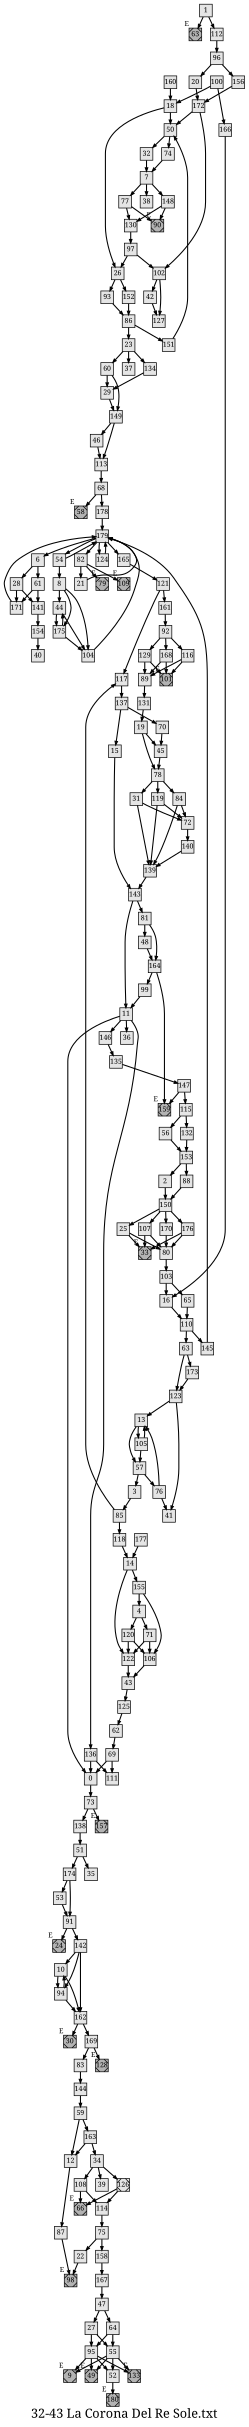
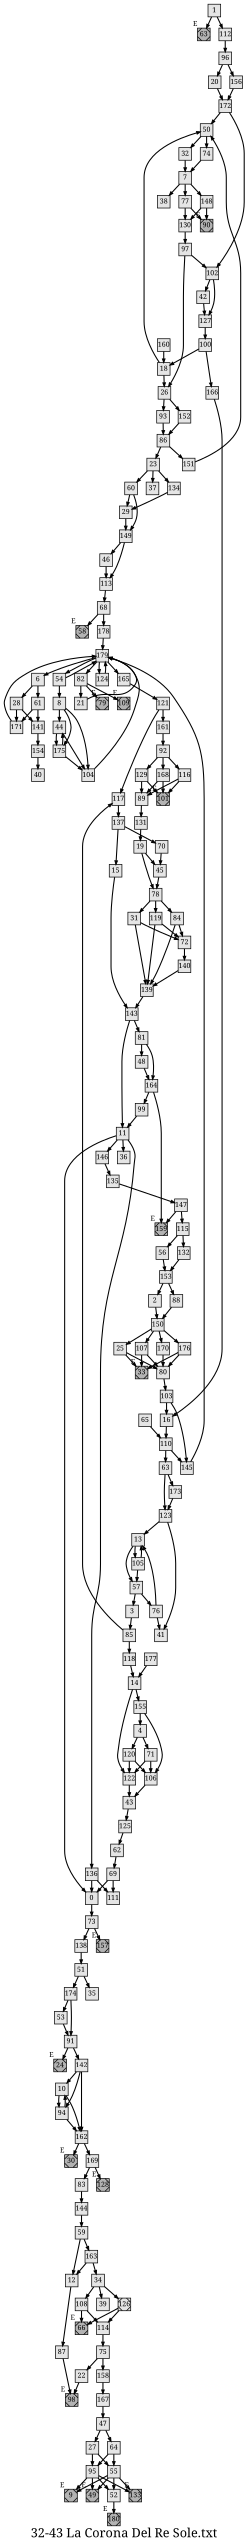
edge "127" -> "100": added
edge "103" -> "65": now "103" -> "145"
